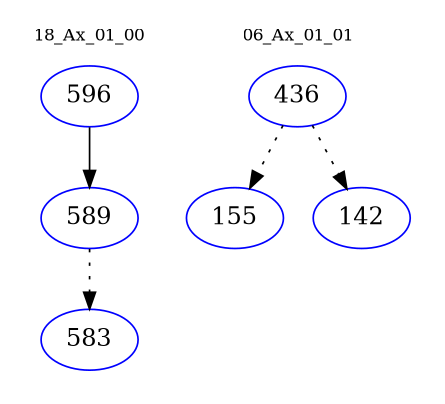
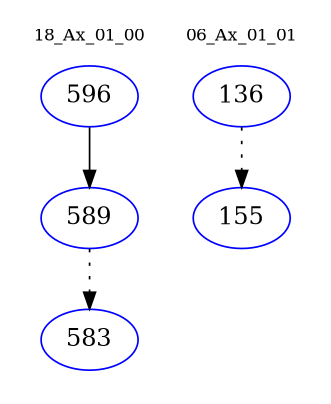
node "436": label "436" -> "136"
node "142": removed
